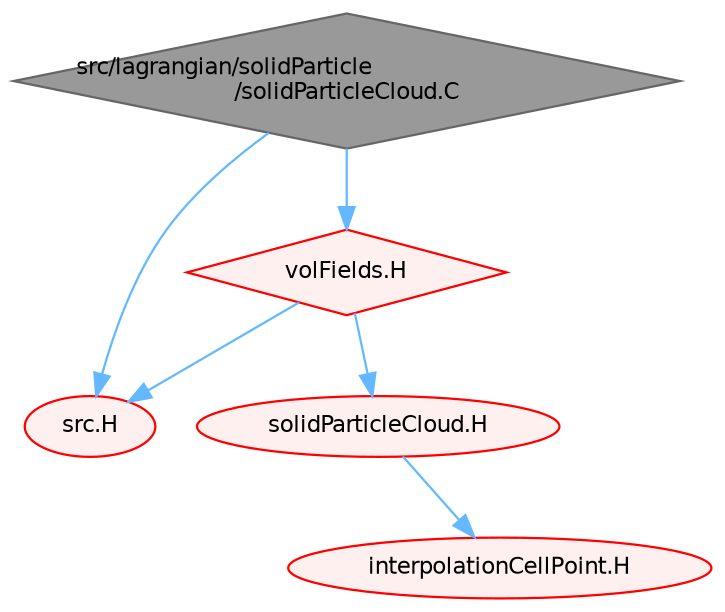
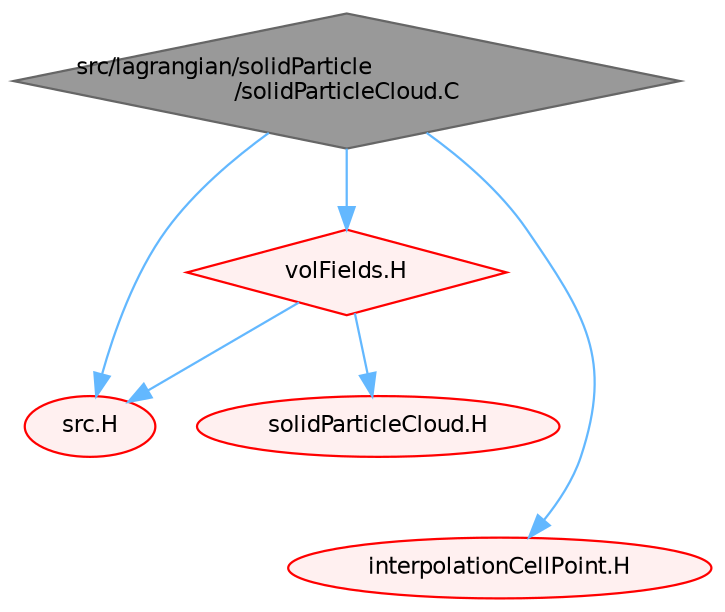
edge "solidParticleCloud.H" -> "interpolationCellPoint.H": now "src/lagrangian/solidParticle /solidParticleCloud.C" -> "interpolationCellPoint.H"
